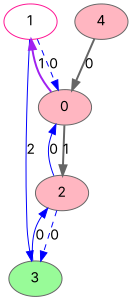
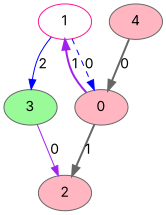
edge "2" -> "0": removed, label "0"
edge "2" -> "3": removed, label "0"
edge "3" -> "2": color blue -> purple
